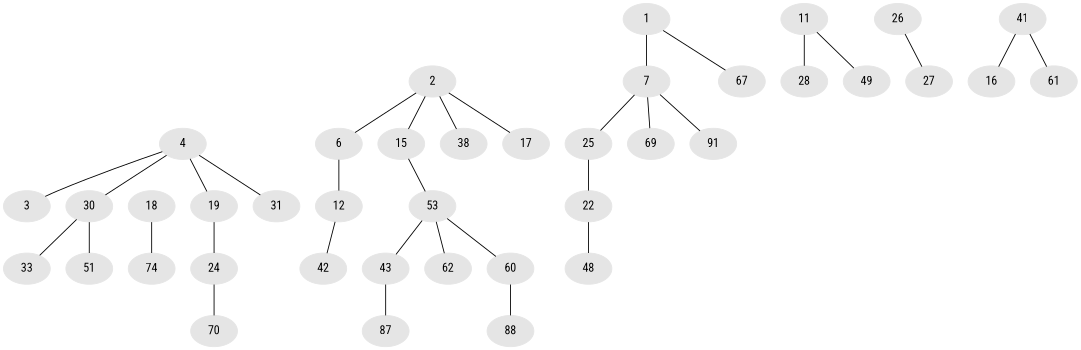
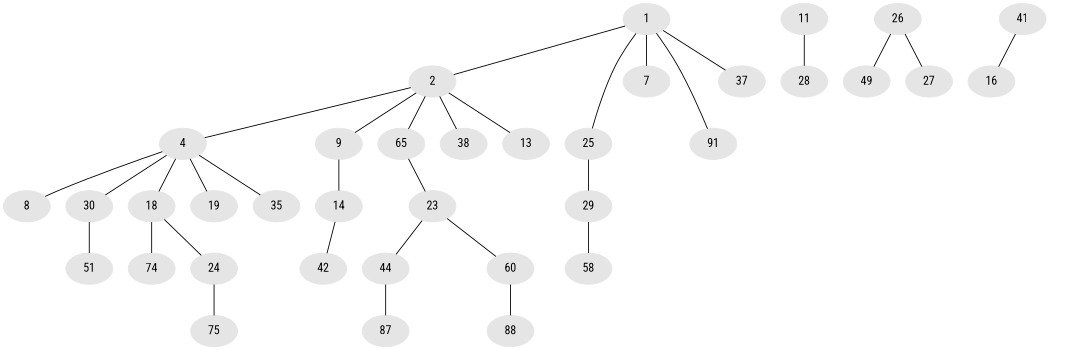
edge "1" -- "2": added
edge "11" -- "49": now "26" -- "49"
node "67": label "67" -> "37"
node "61": removed
edge "2" -- "4": added
edge "7" -- "25": now "1" -- "25"
edge "7" -- "91": now "1" -- "91"
node "6": label "6" -> "9"
node "15": label "15" -> "65"
node "17": label "17" -> "13"
node "69": removed
edge "4" -- "18": added
node "3": label "3" -> "8"
node "31": label "31" -> "35"
node "12": label "12" -> "14"
node "53": label "53" -> "23"
node "22": label "22" -> "29"
edge "19" -- "24": now "18" -- "24"
node "33": removed
node "43": label "43" -> "44"
node "62": removed
node "48": label "48" -> "58"
node "70": label "70" -> "75"
